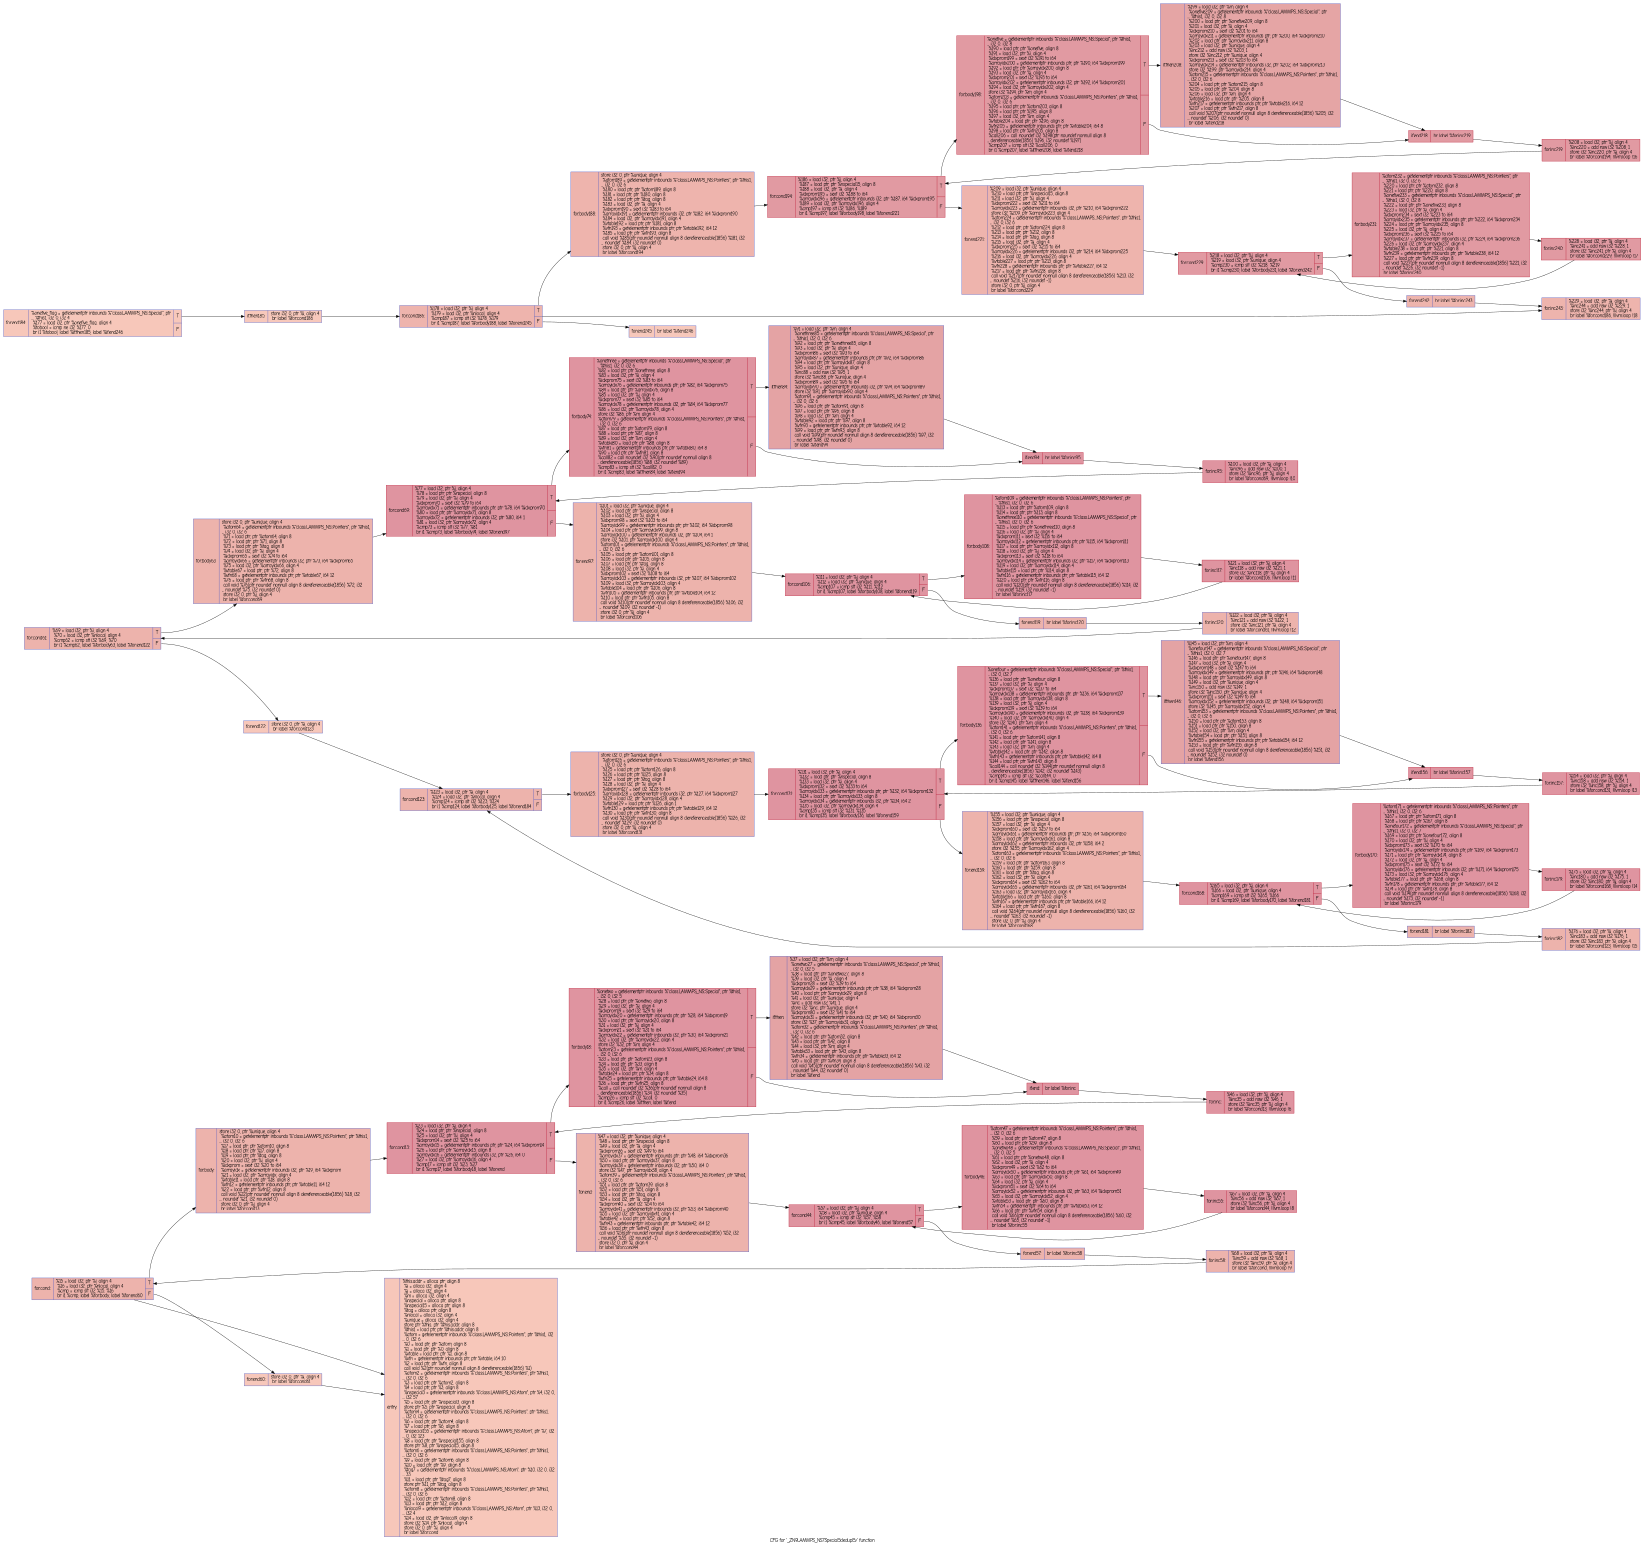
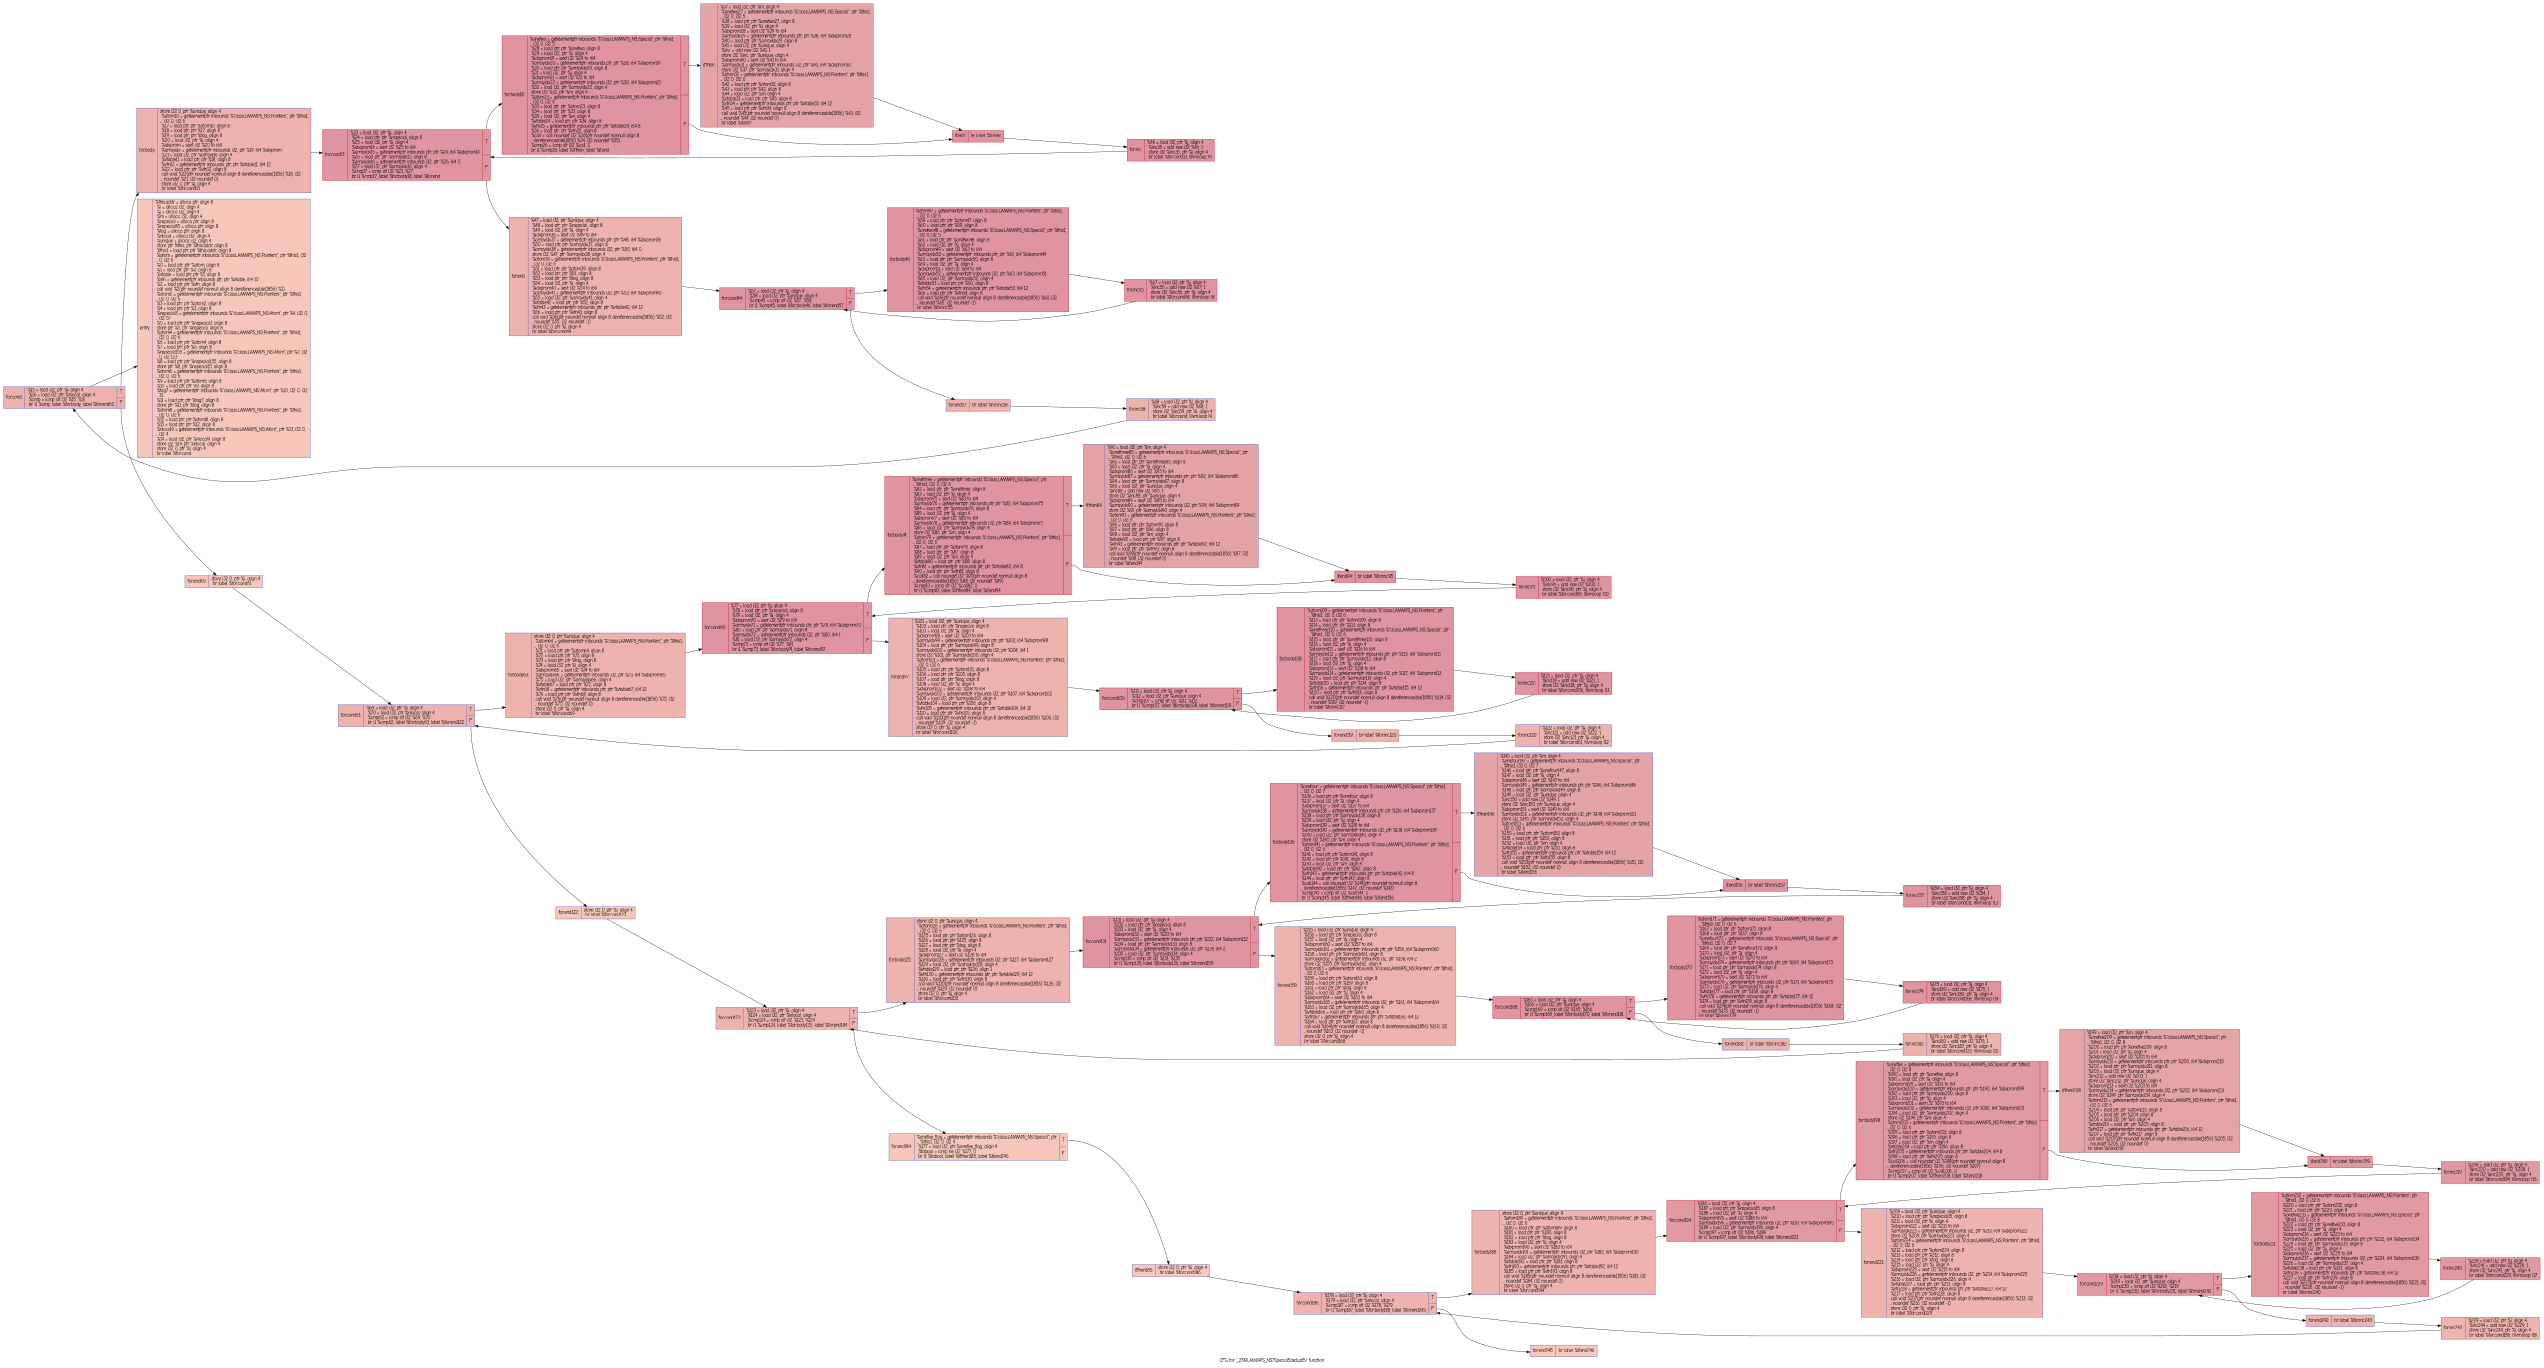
edge "for.cond186:" -> "for.inc243:": reversed
edge "for.cond123:" -> "for.end184:": added
node "entry:": text "%nspecial15 = alloca ptr, align 8" -> "%nspecial45 = alloca ptr, align 8"
edge "for.end60:" -> "entry:": now "for.end60:" -> "for.cond61:"
